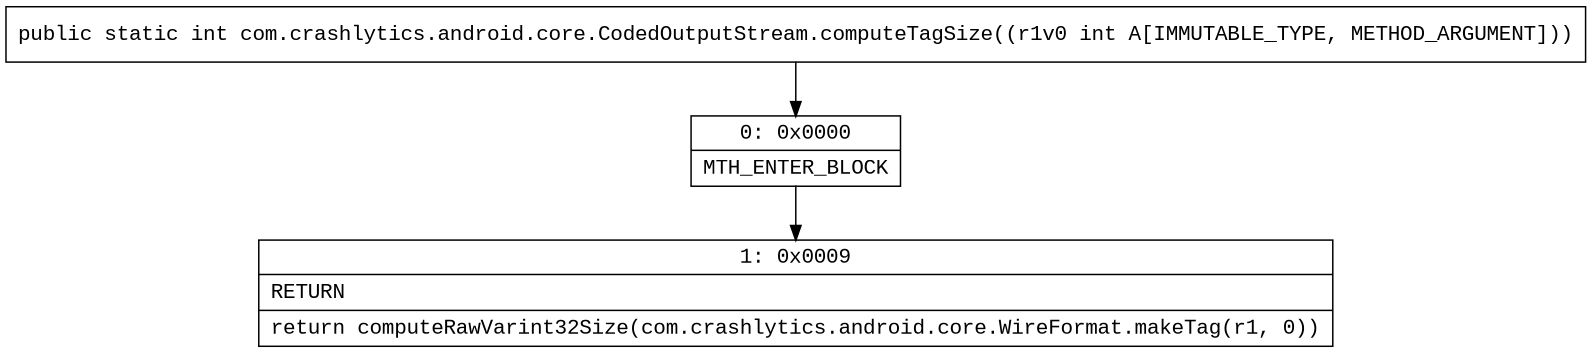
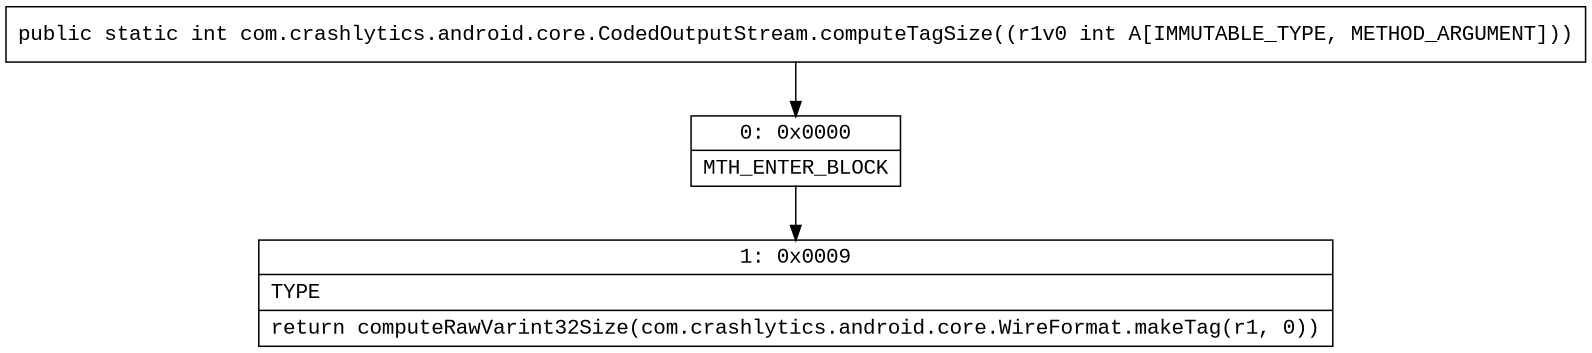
node "1: 0x0009": text "RETURN" -> "TYPE"
